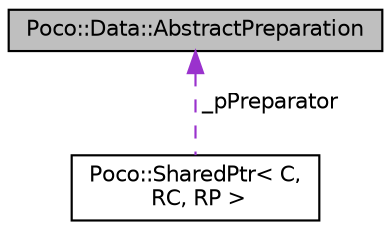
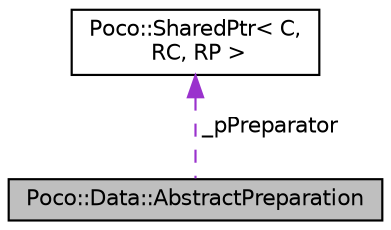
edge "Poco::SharedPtr< C, RC, RP >" -> "Poco::Data::AbstractPreparation": reversed
